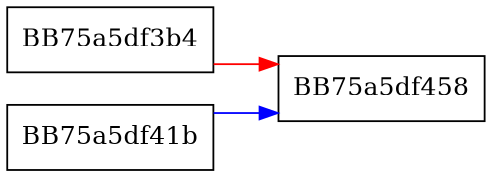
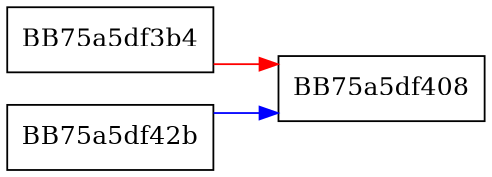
node "BB75a5df458": label "BB75a5df458" -> "BB75a5df408"
node "BB75a5df41b": label "BB75a5df41b" -> "BB75a5df42b"
